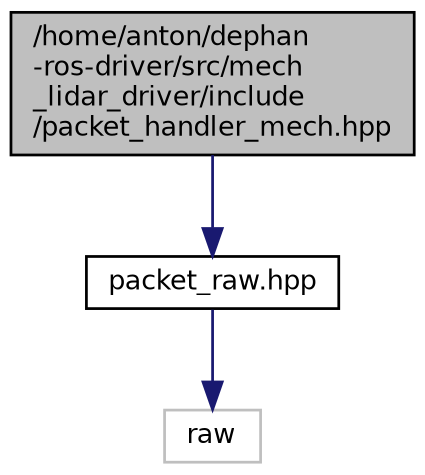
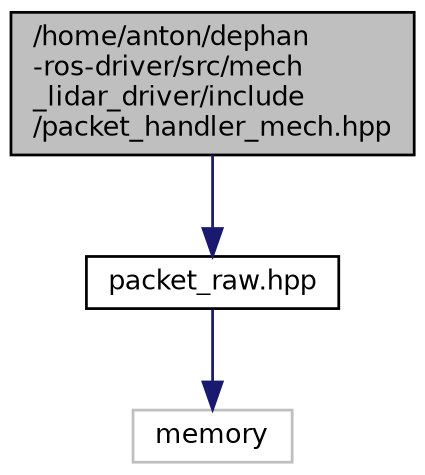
node "raw": label "raw" -> "memory"
